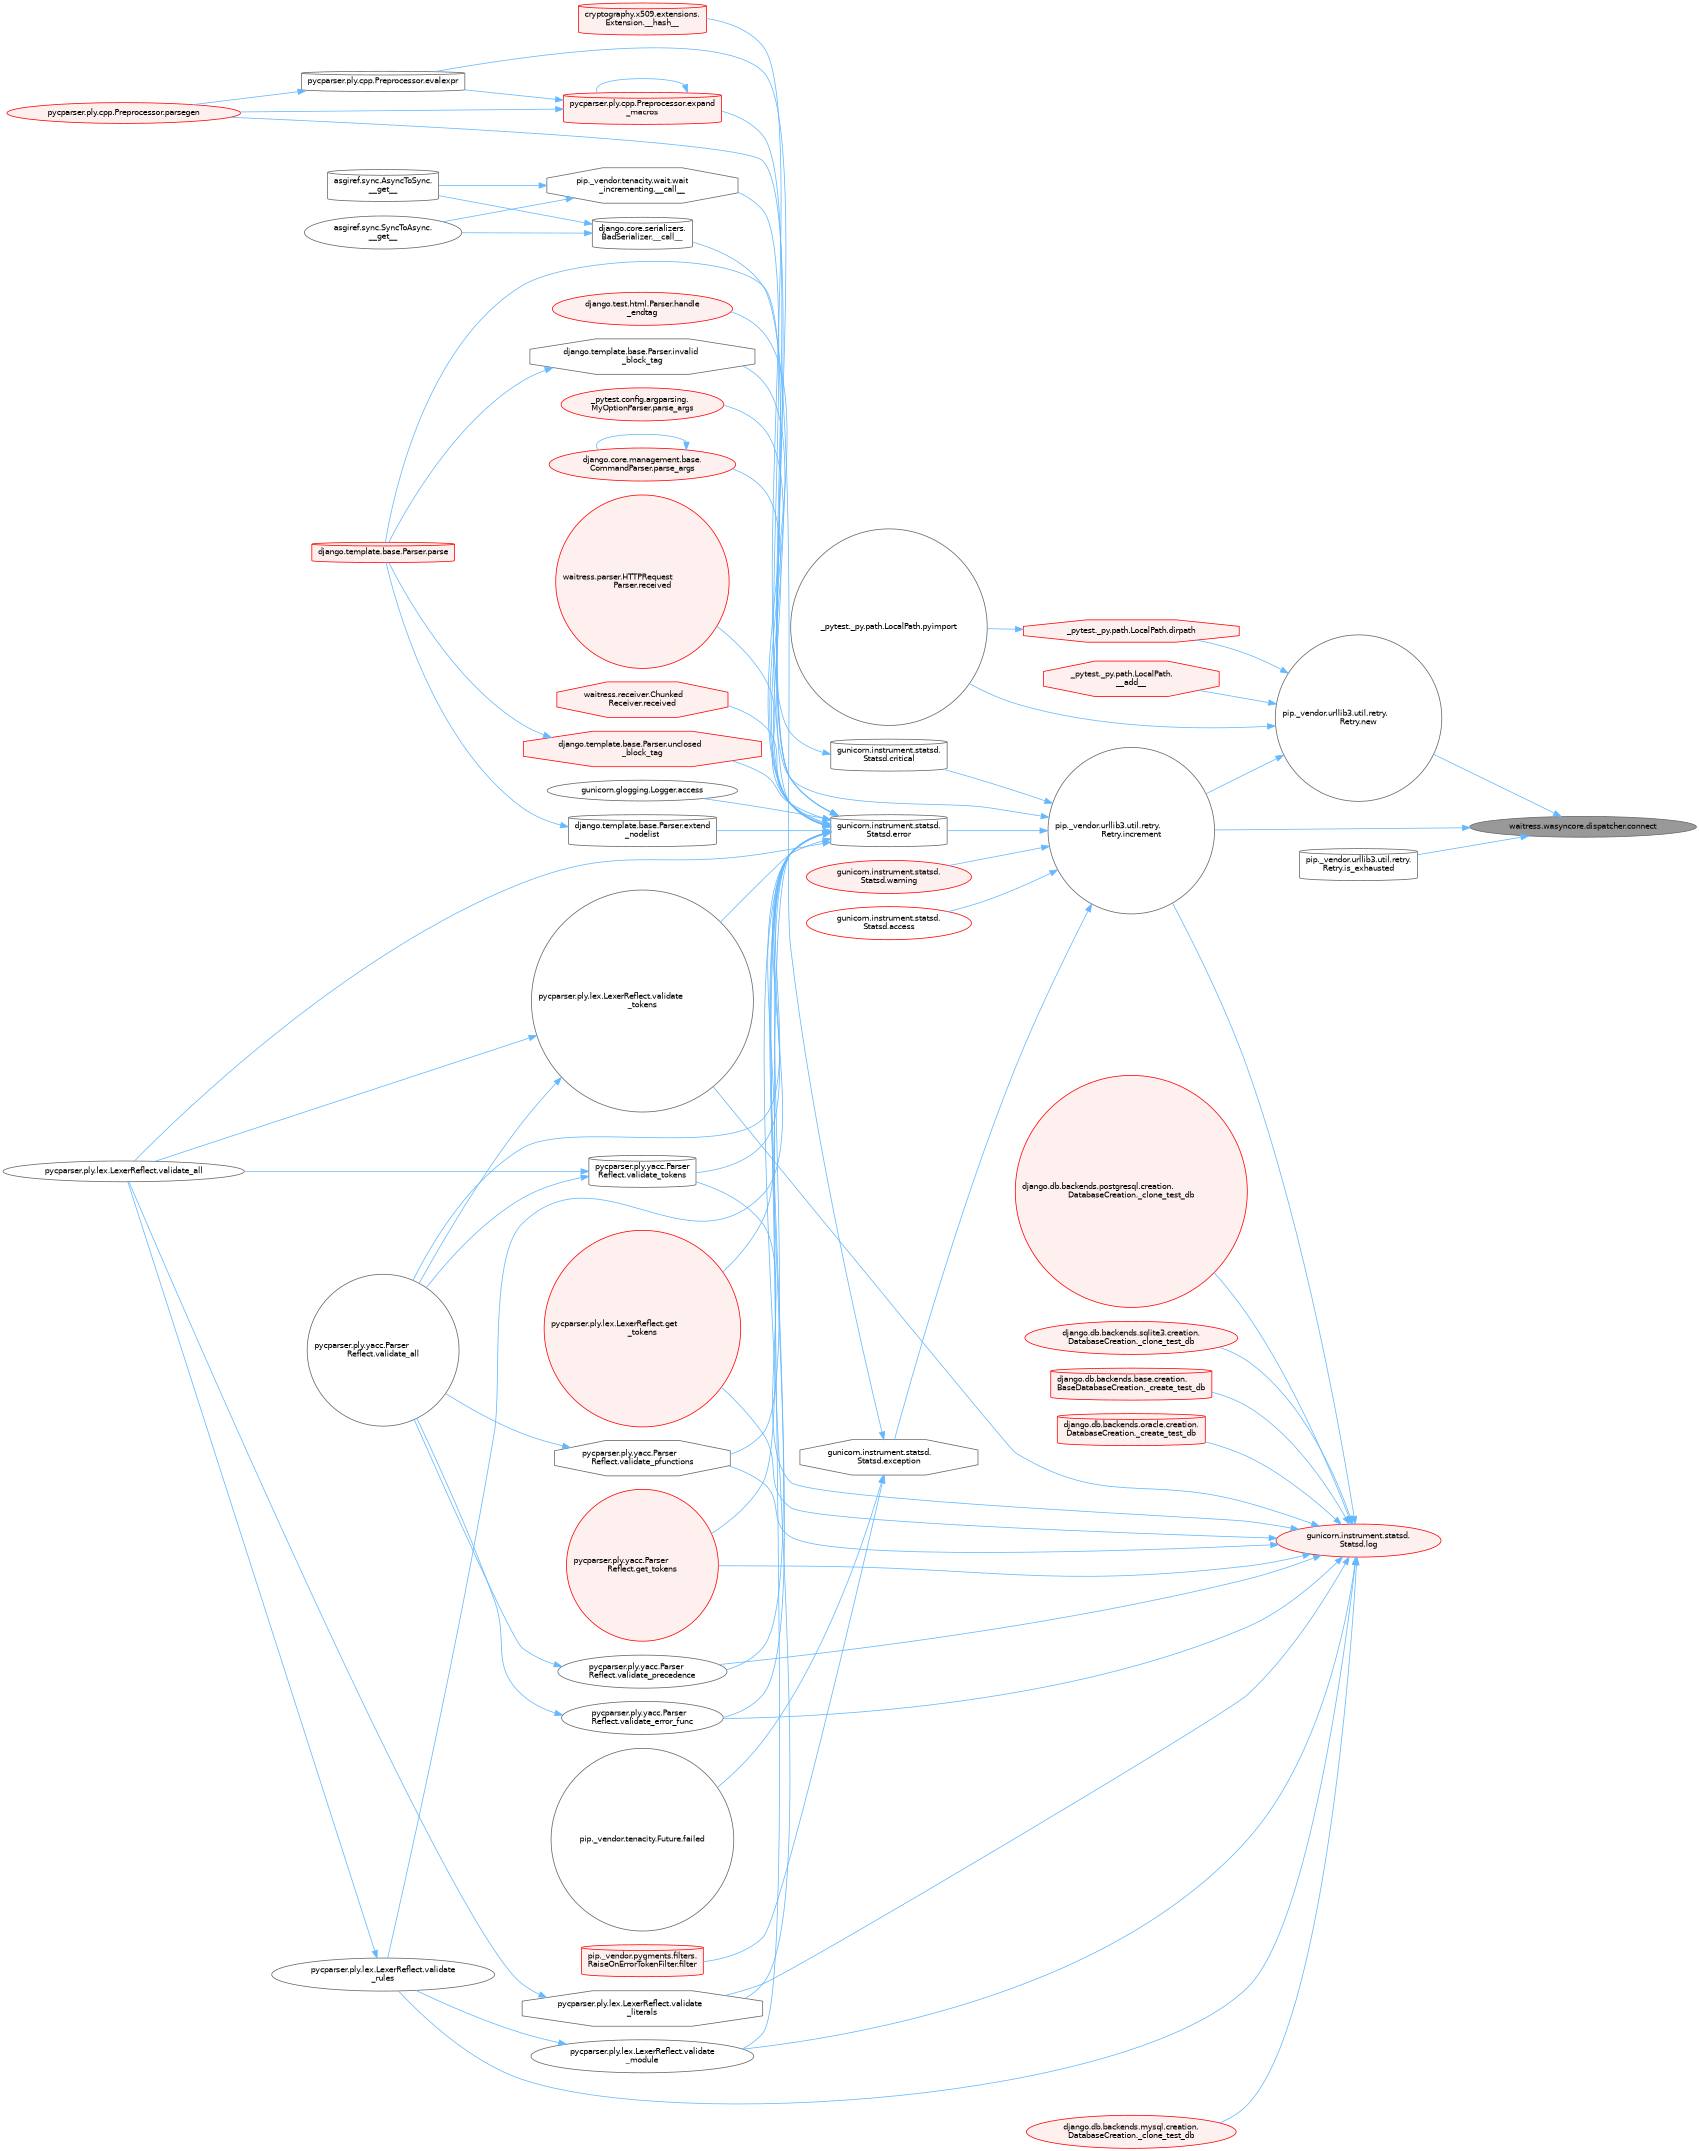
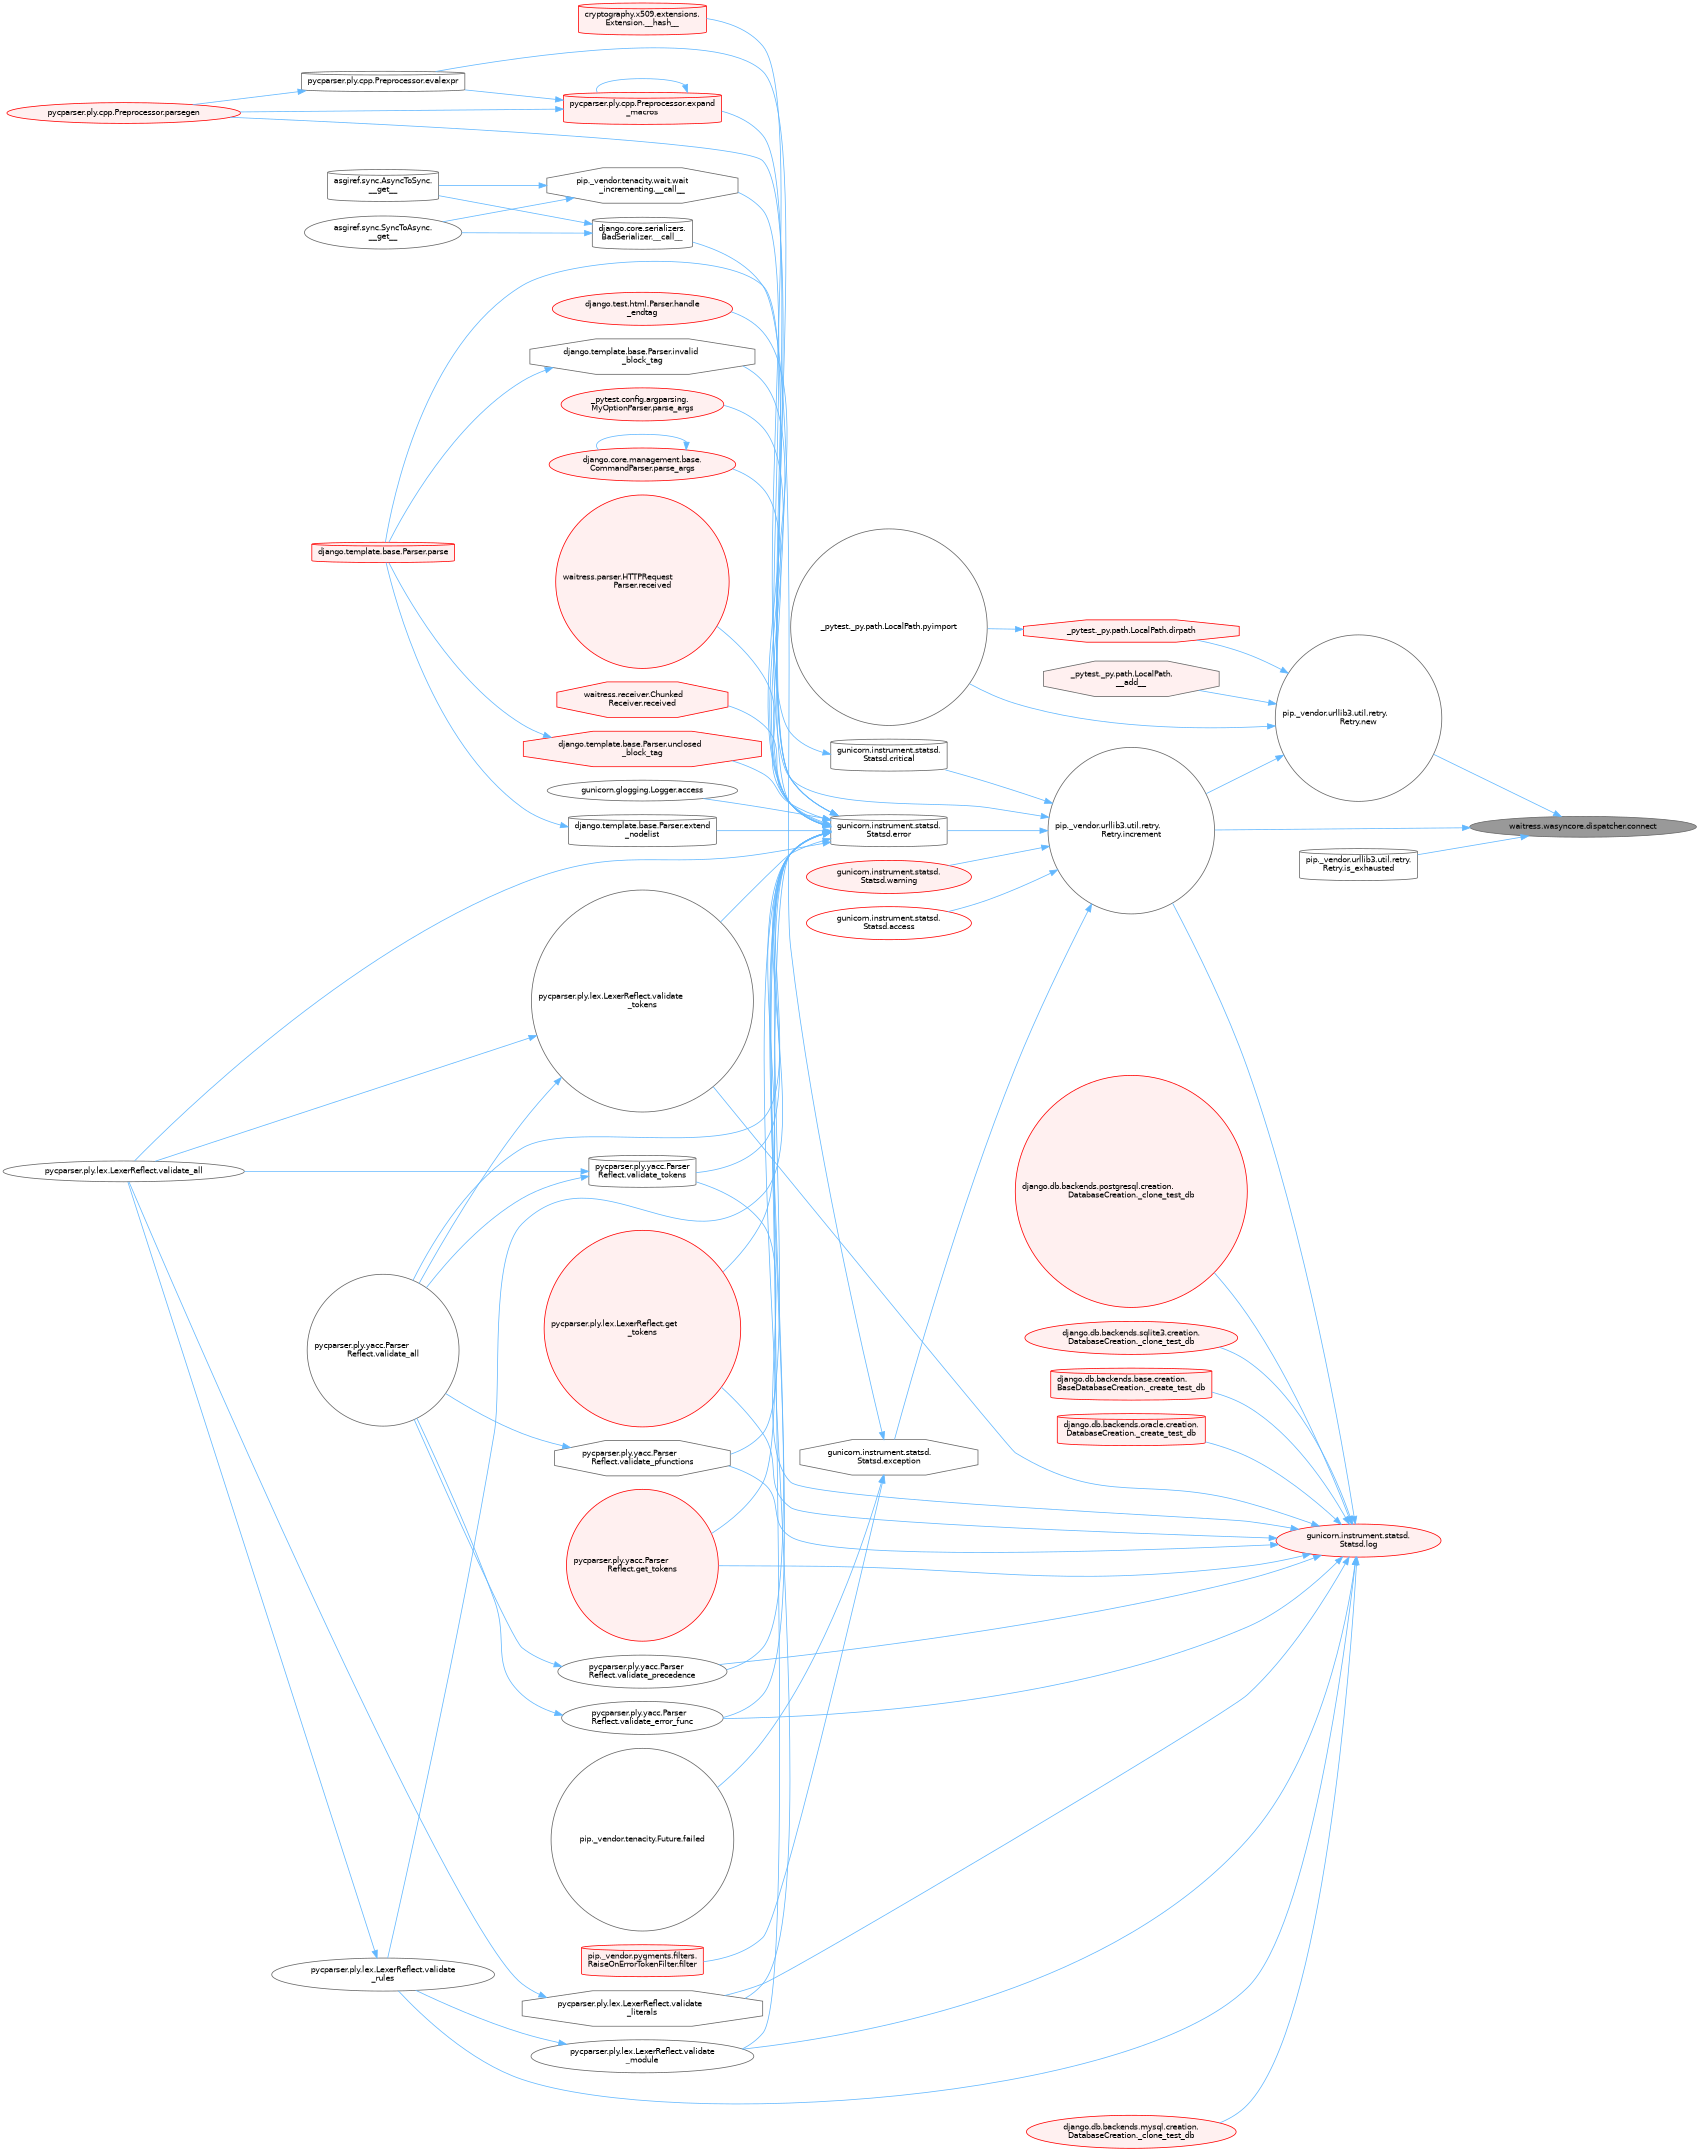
node "_pytest._py.path.LocalPath. __add__": color red -> grey40
